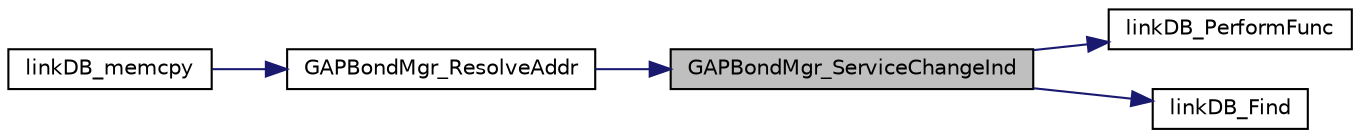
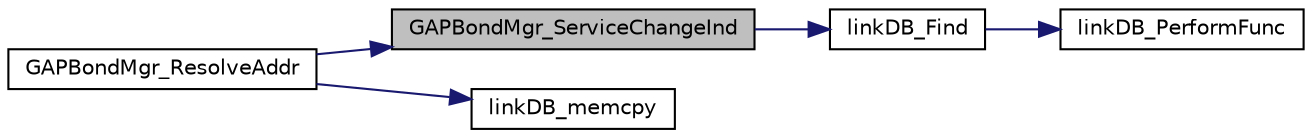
edge "GAPBondMgr_ServiceChangeInd" -> "linkDB_PerformFunc": now "linkDB_Find" -> "linkDB_PerformFunc"
edge "linkDB_memcpy" -> "GAPBondMgr_ResolveAddr": reversed
